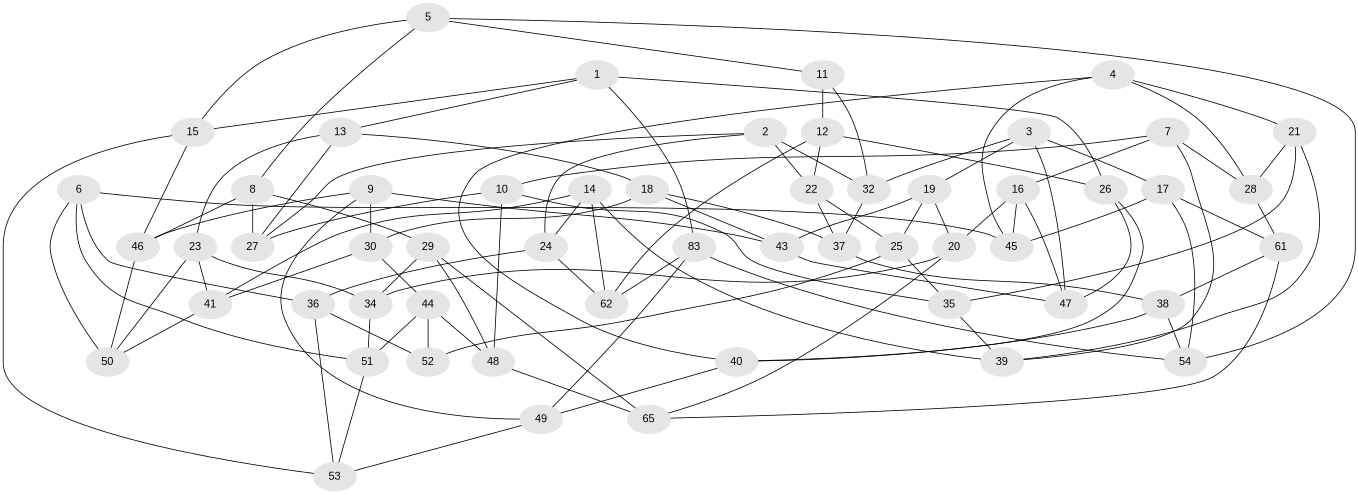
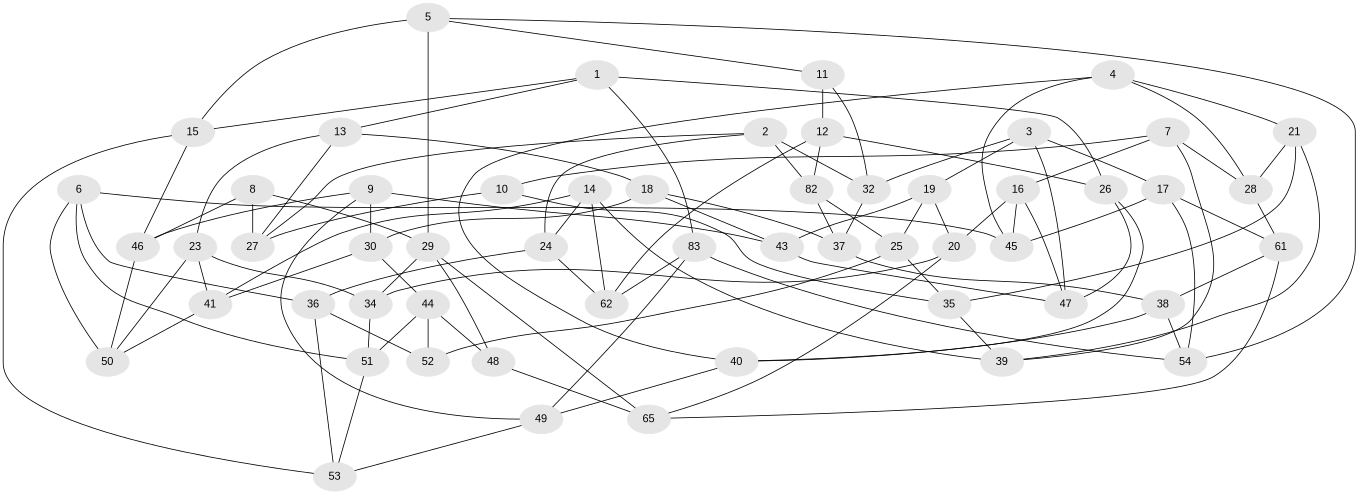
edge "5" -- "8": now "5" -- "29"
node "22": label "22" -> "82"
edge "10" -- "48": removed
